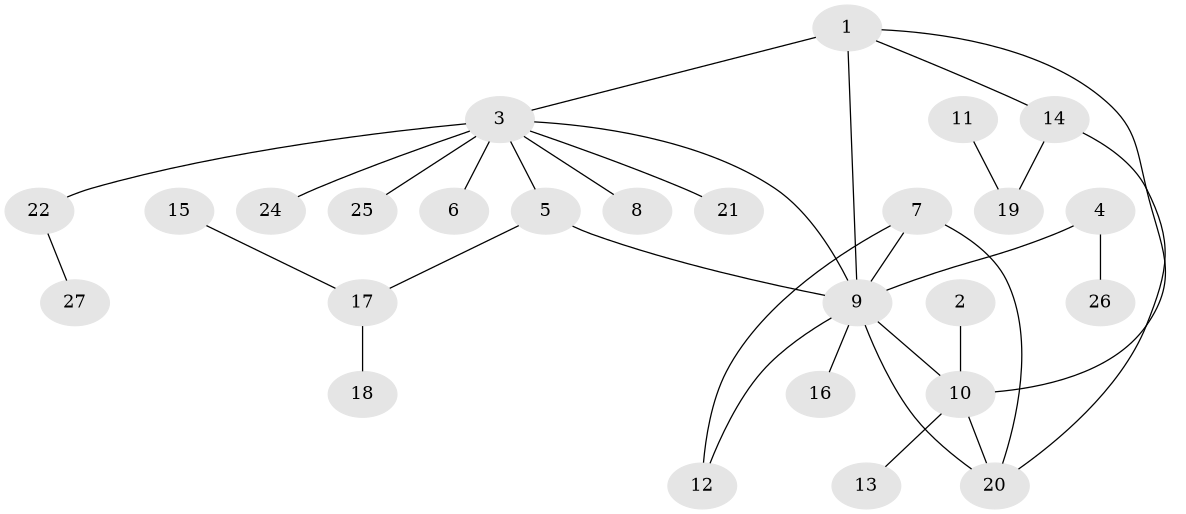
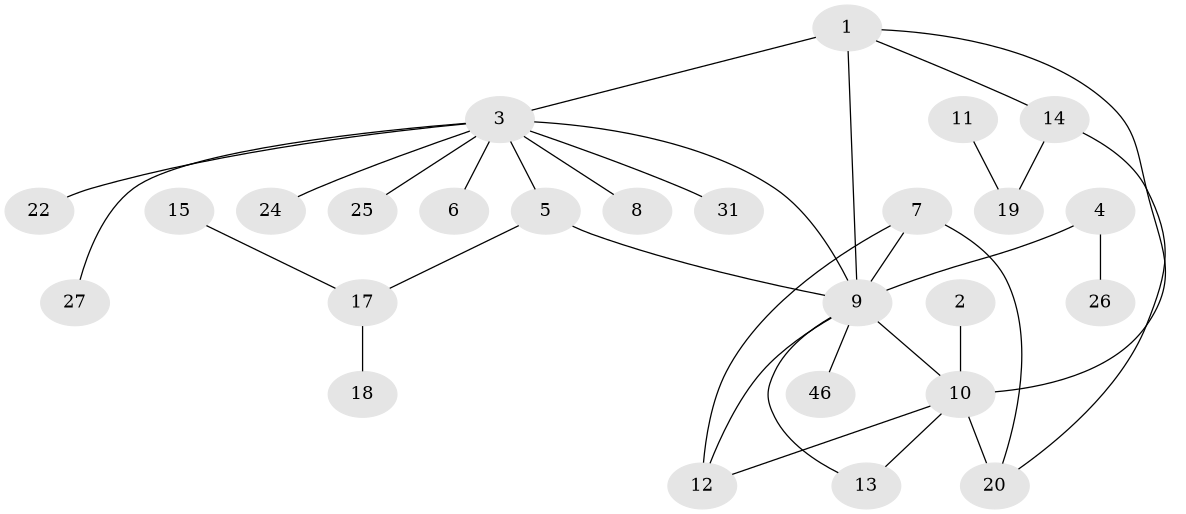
node "21": label "21" -> "31"
edge "22" -- "27": now "3" -- "27"
node "16": label "16" -> "46"
edge "9" -- "20": now "9" -- "13"
edge "10" -- "12": added
